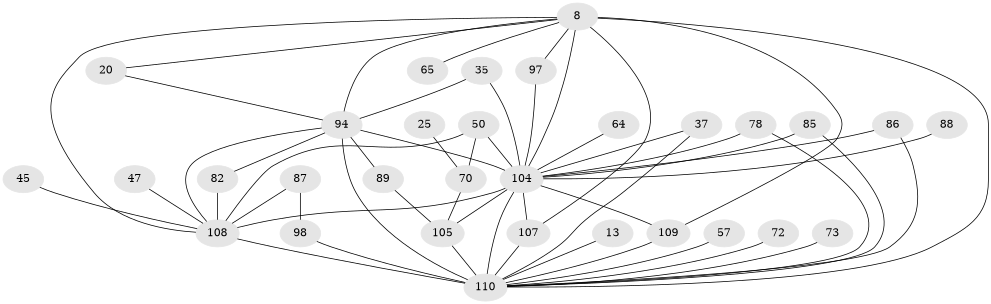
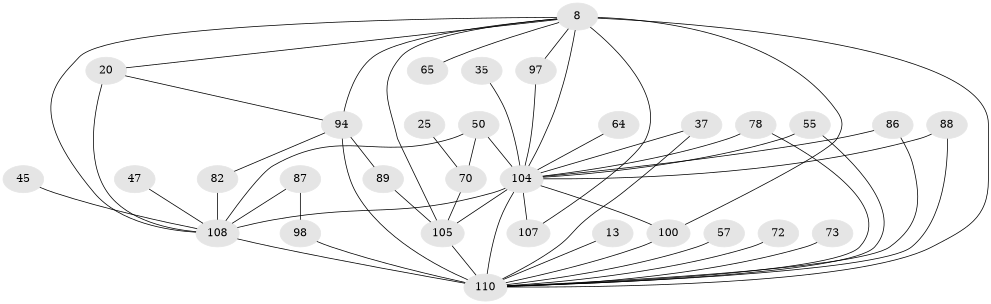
edge "8" -- "105": added
edge "35" -- "94": removed
node "85": label "85" -> "55"
edge "94" -- "108": now "20" -- "108"
edge "94" -- "104": removed
node "109": label "109" -> "100"
edge "107" -- "110": now "88" -- "110"
